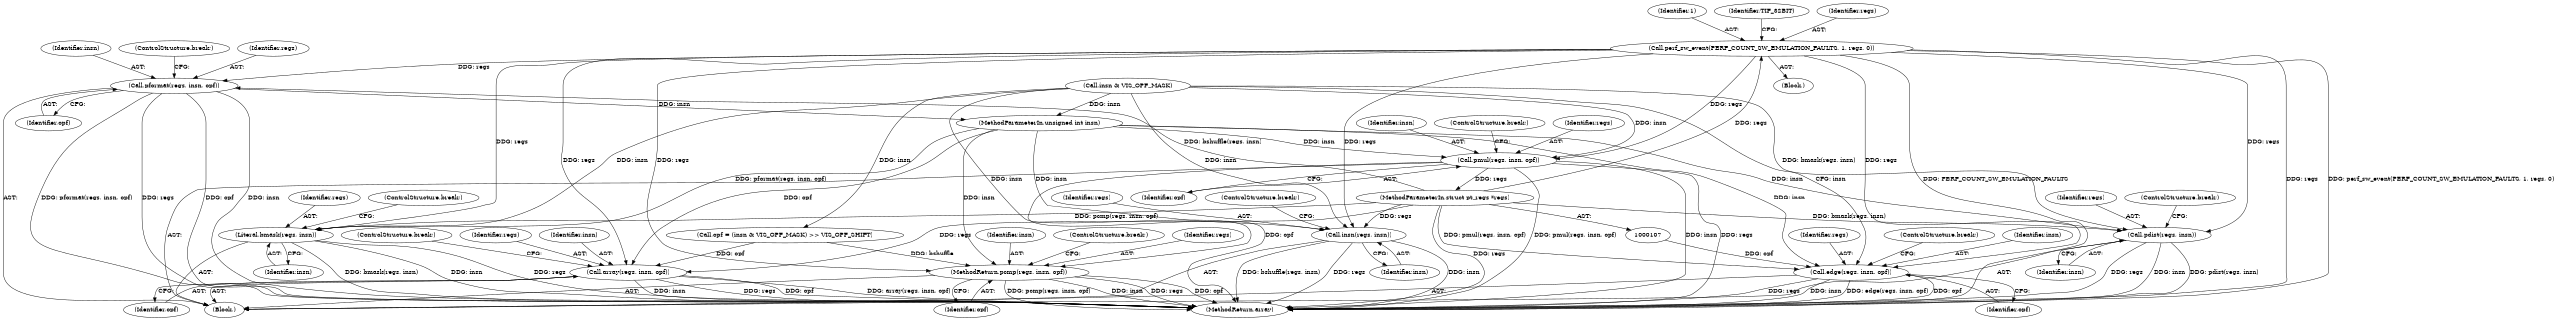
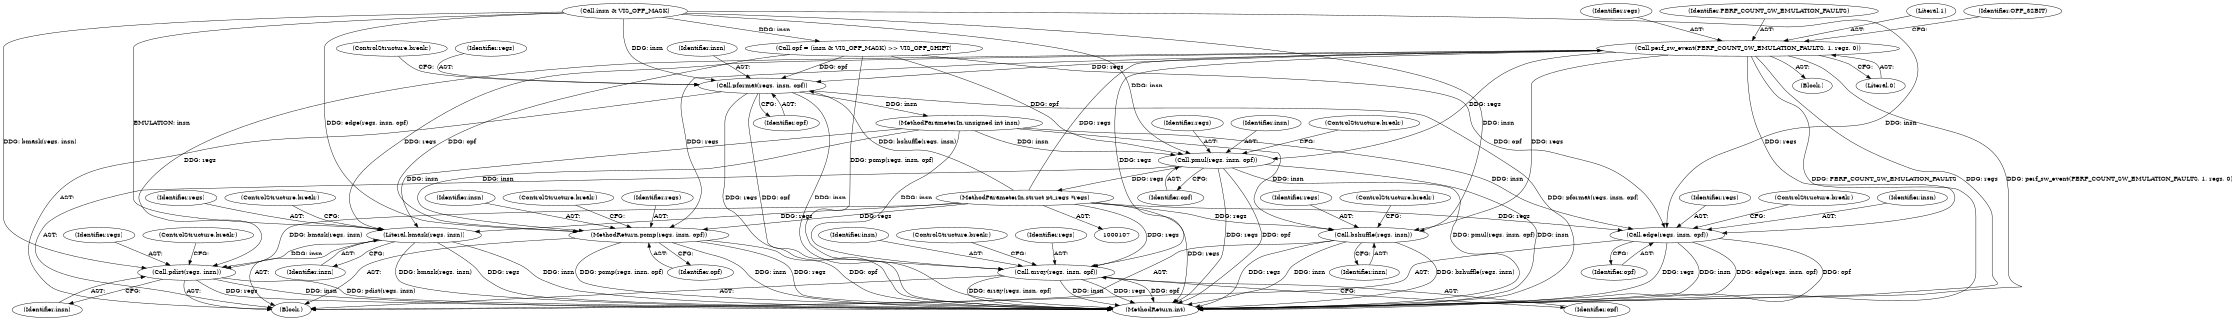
node "(Identifier,1)": label "(Identifier,1)" -> "(Literal,1)"
node "(Identifier,TIF_32BIT)": label "(Identifier,TIF_32BIT)" -> "(Identifier,OPF_32BIT)"
node "(Identifier,PERF_COUNT_SW_EMULATION_FAULTS)": added
edge "(Call,opf = (insn & VIS_OPF_MASK) >> VIS_OPF_SHIFT)" -> "(Call,pformat(regs, insn, opf))": added, label "DDG: opf"
node "(Literal,0)": added
edge "(Call,insn & VIS_OPF_MASK)" -> "(MethodParameterIn,unsigned int insn)": now "(Call,insn & VIS_OPF_MASK)" -> "(Call,pformat(regs, insn, opf))"
edge "(Call,opf = (insn & VIS_OPF_MASK) >> VIS_OPF_SHIFT)" -> "(Call,pmul(regs, insn, opf))": added, label "DDG: opf"
edge "(MethodParameterIn,unsigned int insn)" -> "(Call,pdist(regs, insn))": now "(Literal,bmask(regs, insn))" -> "(Call,pdist(regs, insn))"
edge "(Call,insn & VIS_OPF_MASK)" -> "(Literal,bmask(regs, insn))": label "DDG: insn" -> "EMULATION: insn"
edge "(MethodParameterIn,unsigned int insn)" -> "(Literal,bmask(regs, insn))": label "DDG: pformat(regs, insn, opf)" -> "DDG: insn"
edge "(Call,insn & VIS_OPF_MASK)" -> "(MethodReturn,pcmp(regs, insn, opf))": label "DDG: insn" -> "DDG: edge(regs, insn, opf)"
edge "(Call,insn & VIS_OPF_MASK)" -> "(Call,edge(regs, insn, opf))": label "CFG: insn" -> "DDG: insn"
edge "(MethodParameterIn,unsigned int insn)" -> "(Call,array(regs, insn, opf))": label "DDG: opf" -> "DDG: insn"
edge "(MethodParameterIn,struct pt_regs *regs)" -> "(MethodReturn,pcmp(regs, insn, opf))": added, label "DDG: regs"
edge "(MethodParameterIn,struct pt_regs *regs)" -> "(Literal,bmask(regs, insn))": label "DDG: pcmp(regs, insn, opf)" -> "DDG: regs"
node "(Call,insn(regs, insn))": label "(Call,insn(regs, insn))" -> "(Call,bshuffle(regs, insn))"
edge "(MethodParameterIn,struct pt_regs *regs)" -> "(Call,edge(regs, insn, opf))": label "DDG: pmul(regs, insn, opf)" -> "DDG: regs"
edge "(Call,opf = (insn & VIS_OPF_MASK) >> VIS_OPF_SHIFT)" -> "(Call,array(regs, insn, opf))": label "DDG: opf" -> "DDG: pcmp(regs, insn, opf)"
edge "(Call,opf = (insn & VIS_OPF_MASK) >> VIS_OPF_SHIFT)" -> "(MethodReturn,pcmp(regs, insn, opf))": label "DDG: bshuffle" -> "DDG: opf"
edge "1000107" -> "(Call,edge(regs, insn, opf))": now "(Call,opf = (insn & VIS_OPF_MASK) >> VIS_OPF_SHIFT)" -> "(Call,edge(regs, insn, opf))"
node "(MethodReturn,array)": label "(MethodReturn,array)" -> "(MethodReturn,int)"
